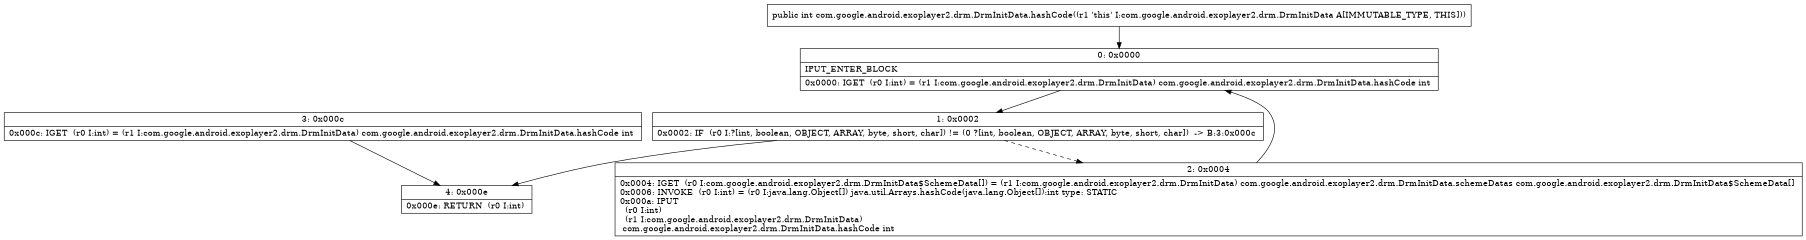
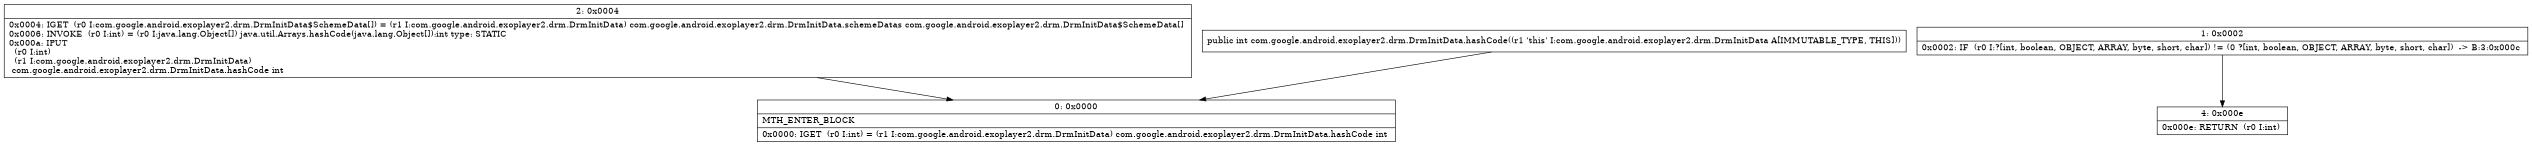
node "0: 0x0000": text "IPUT_ENTER_BLOCK" -> "MTH_ENTER_BLOCK"
edge "0: 0x0000" -> "1: 0x0002": removed
node "3: 0x000c": removed
edge "1: 0x0002" -> "2: 0x0004": removed
